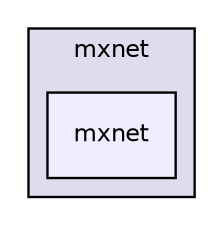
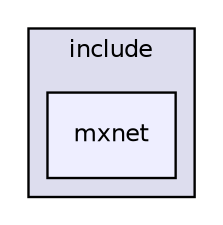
cluster "mxnet": label "mxnet" -> "include"
